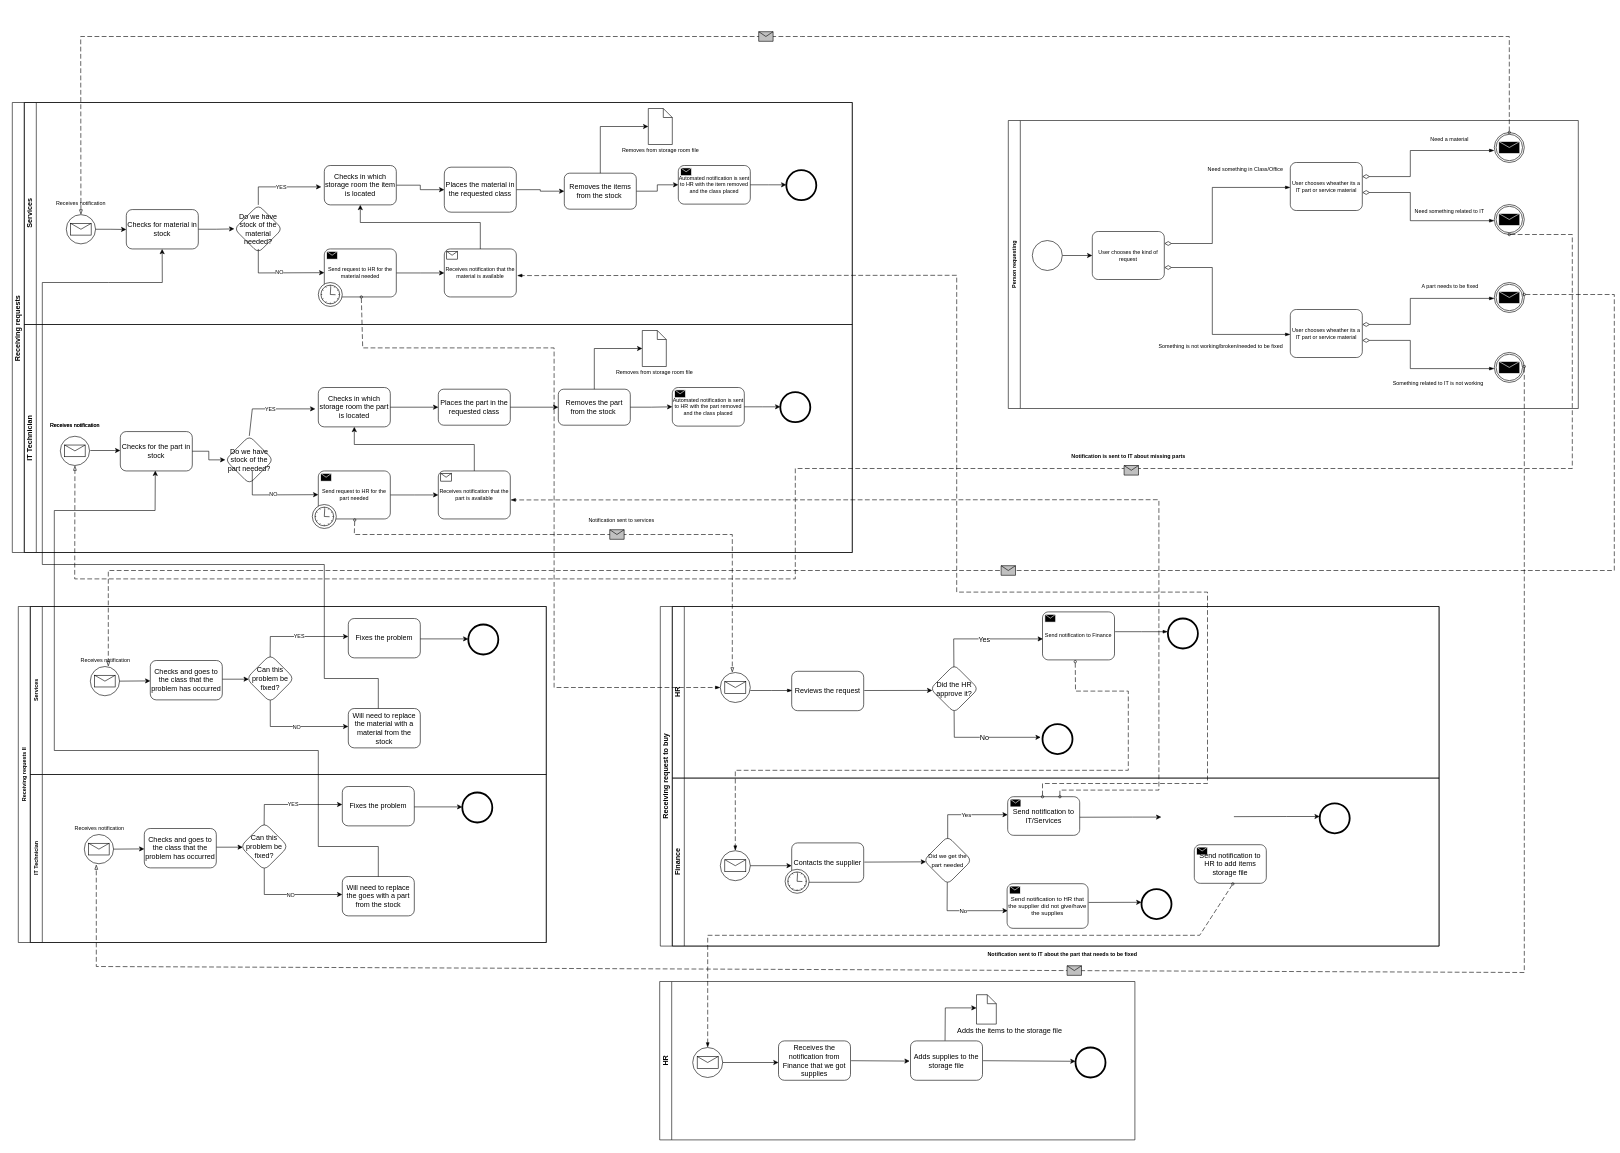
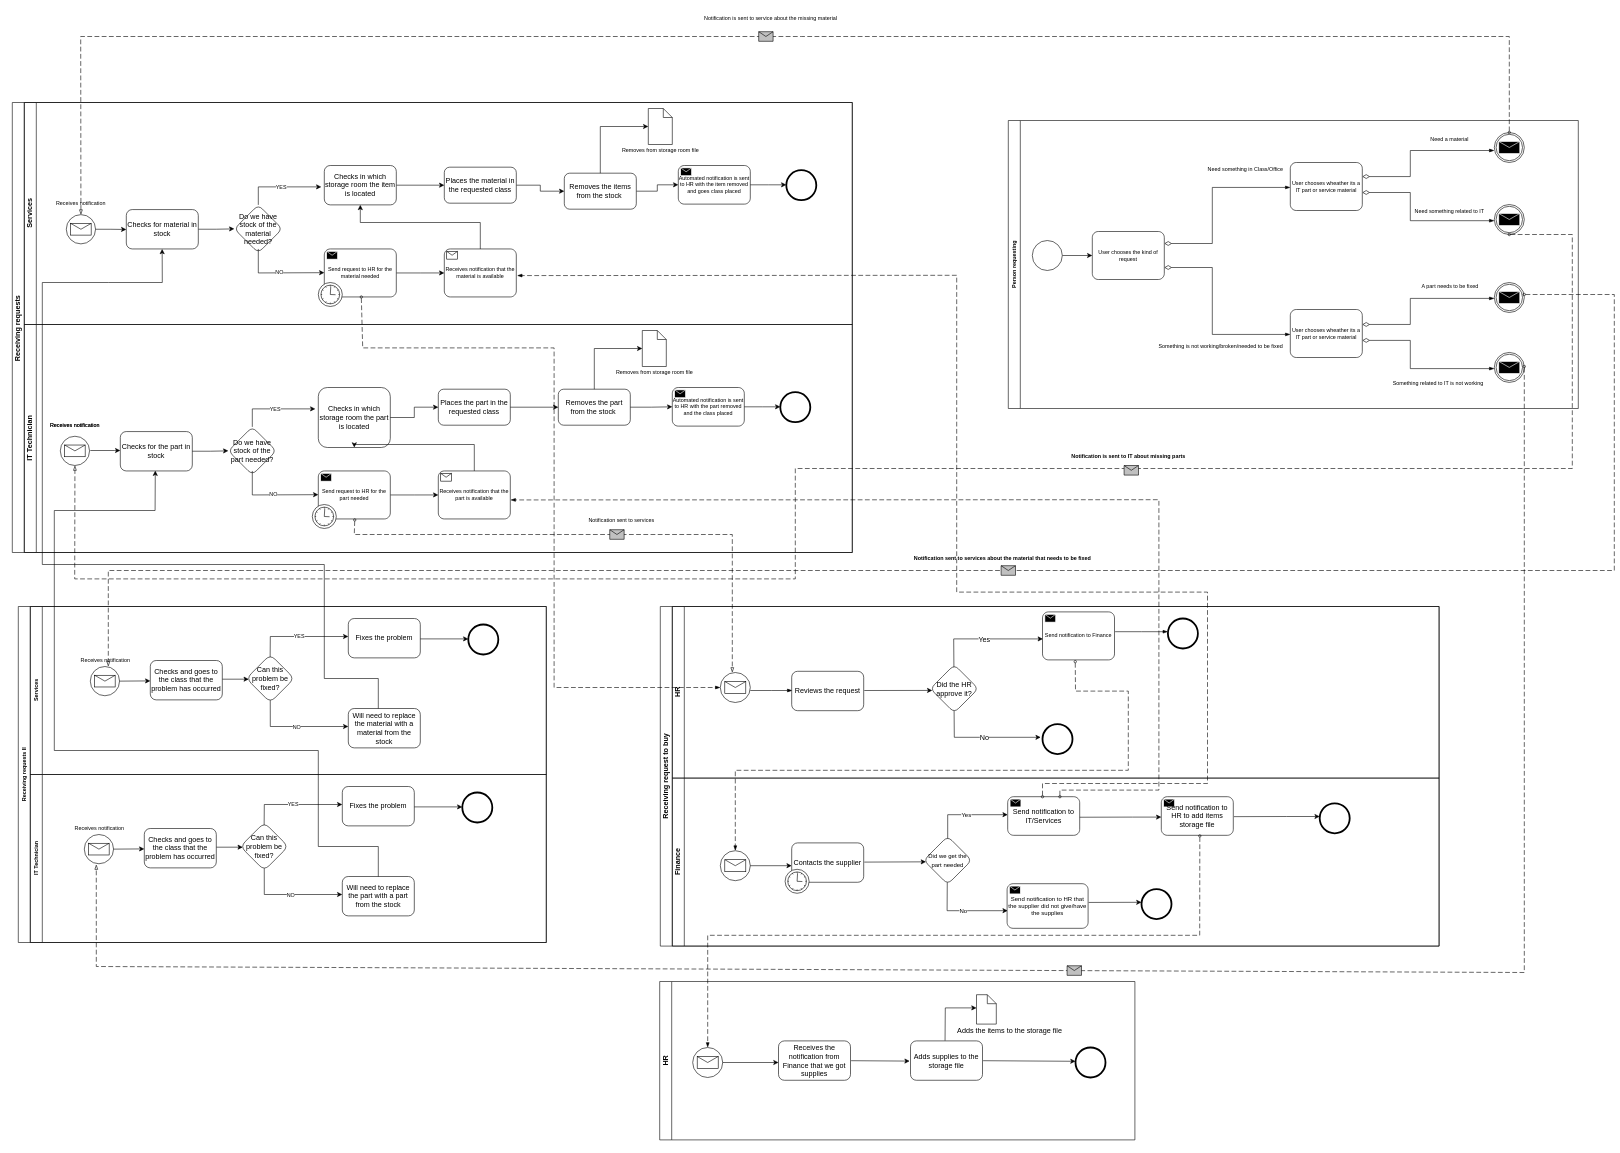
node "Notification is sent to service about the missing material": added
node "Automated notification is sent to HR with the item removed and the class placed": label "Automated notification is sent to HR with the item removed and the class placed" -> "Automated notification is sent to HR with the item removed and goes class placed"
node "Places the material in the requested class": size 72x45 -> 72x36
node "Checks in which storage room the part is located": size 72x39 -> 72x60
node "Do we have stock of the part needed?": moved (249, 460) -> (252, 451)
node "Notification sent to services about the material that needs to be fixed": added
node "Send notification to HR to add items storage file": moved (1230, 864) -> (1197, 816)
node "Will need to replace the goes with a part from the stock": label "Will need to replace the goes with a part from the stock" -> "Will need to replace the part with a part from the stock"
node "Notification sent to IT about the part that needs to be fixed": removed
